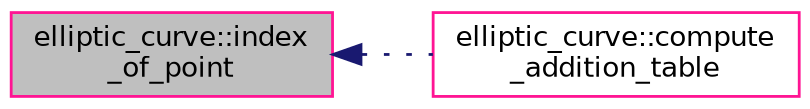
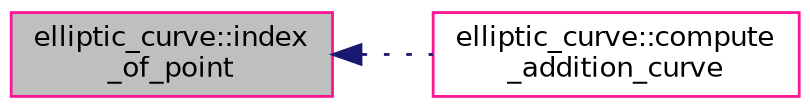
node "elliptic_curve::compute _addition_table": label "elliptic_curve::compute _addition_table" -> "elliptic_curve::compute _addition_curve"
